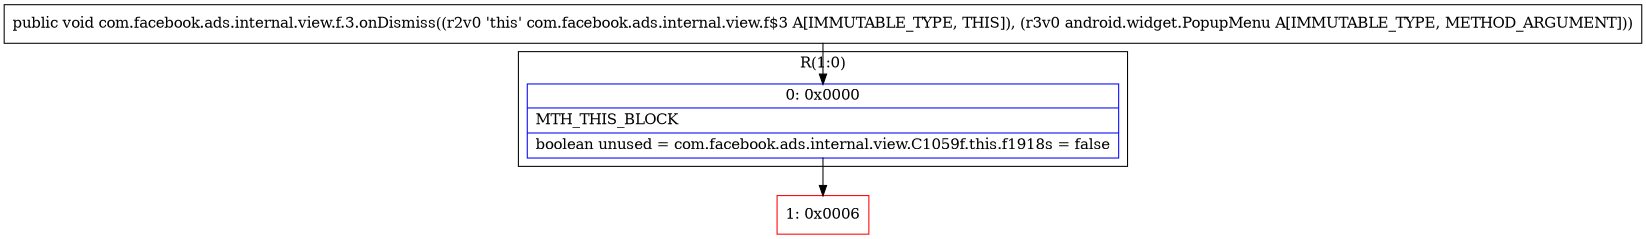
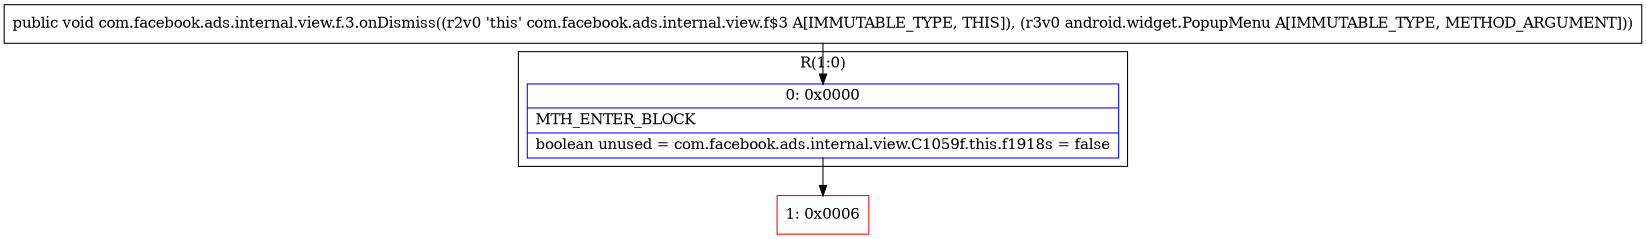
node "0: 0x0000": text "MTH_THIS_BLOCK" -> "MTH_ENTER_BLOCK"
